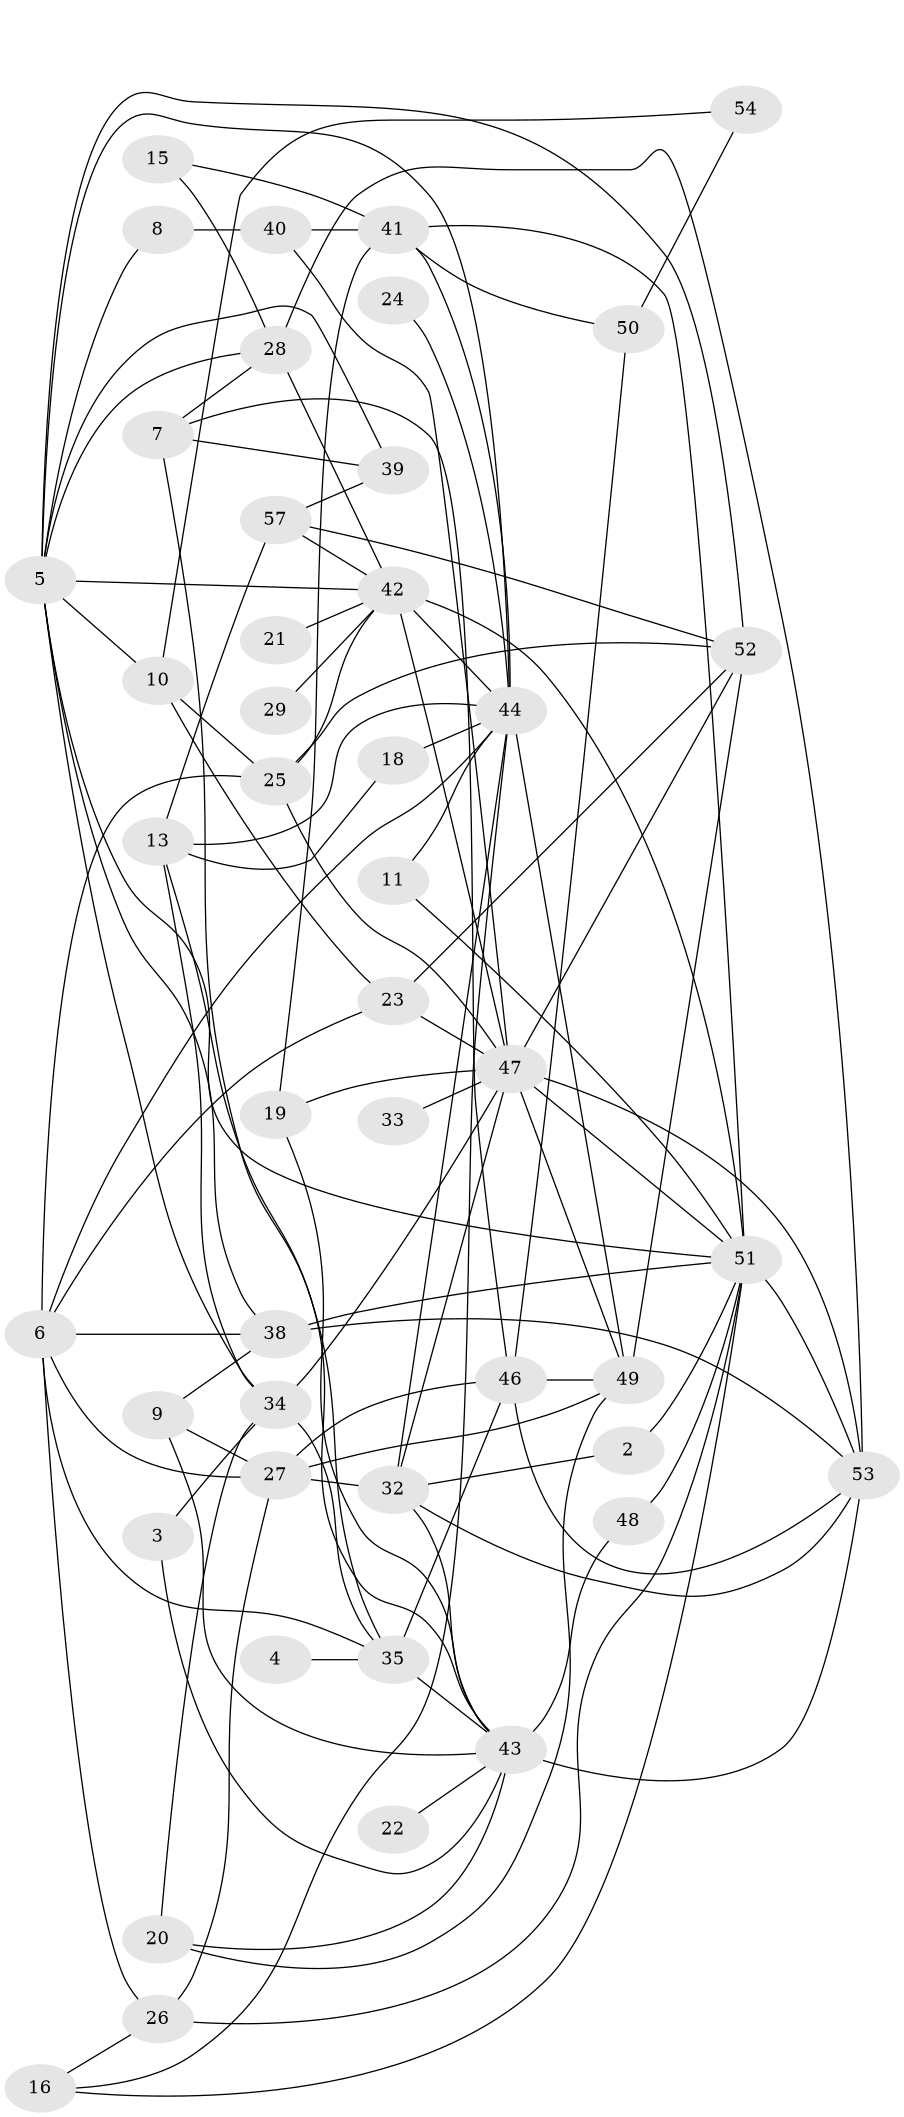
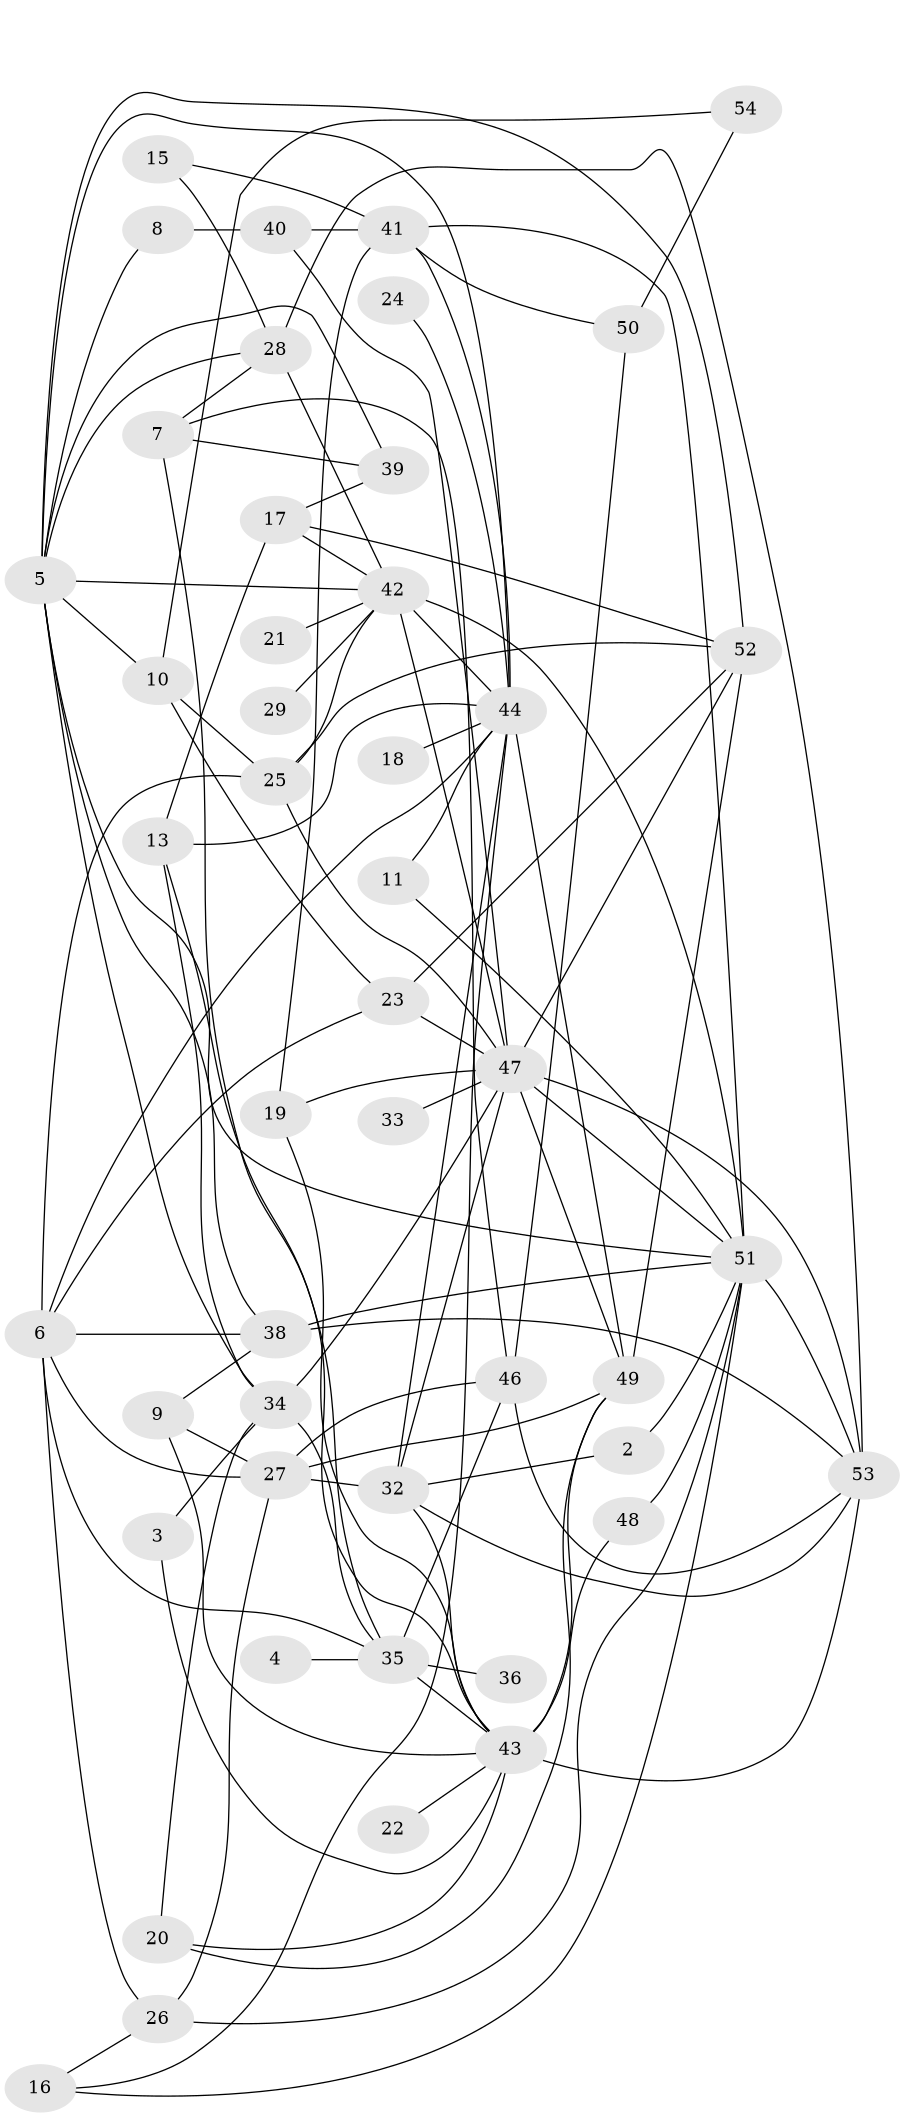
node "57": label "57" -> "17"
edge "18" -- "13": removed
edge "46" -- "49": now "43" -- "49"
node "36": added
